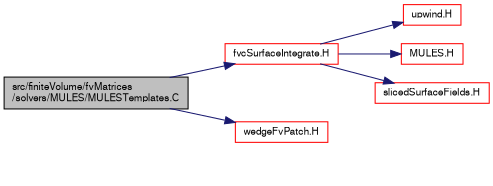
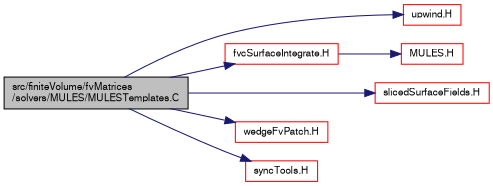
edge "fvcSurfaceIntegrate.H" -> "upwind.H": now "src/finiteVolume/fvMatrices /solvers/MULES/MULESTemplates.C" -> "upwind.H"
edge "fvcSurfaceIntegrate.H" -> "slicedSurfaceFields.H": now "src/finiteVolume/fvMatrices /solvers/MULES/MULESTemplates.C" -> "slicedSurfaceFields.H"
node "syncTools.H": added
